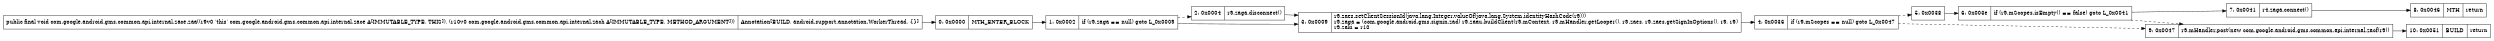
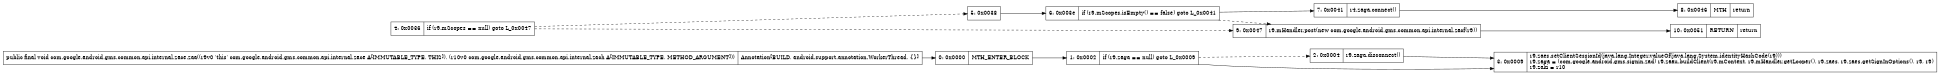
edge "3: 0x0009" -> "4: 0x0036": removed
node "10: 0x0051": text "BUILD" -> "RETURN"
